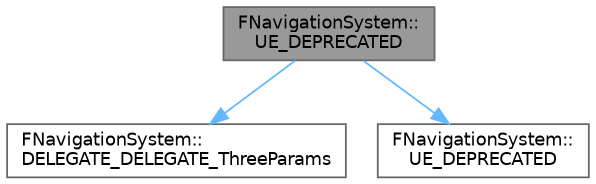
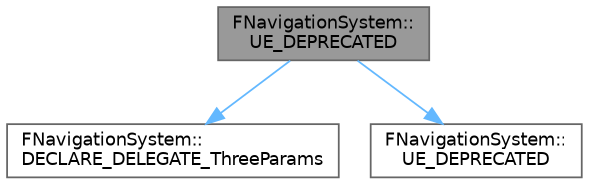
node "FNavigationSystem:: DELEGATE_DELEGATE_ThreeParams": label "FNavigationSystem:: DELEGATE_DELEGATE_ThreeParams" -> "FNavigationSystem:: DECLARE_DELEGATE_ThreeParams"
